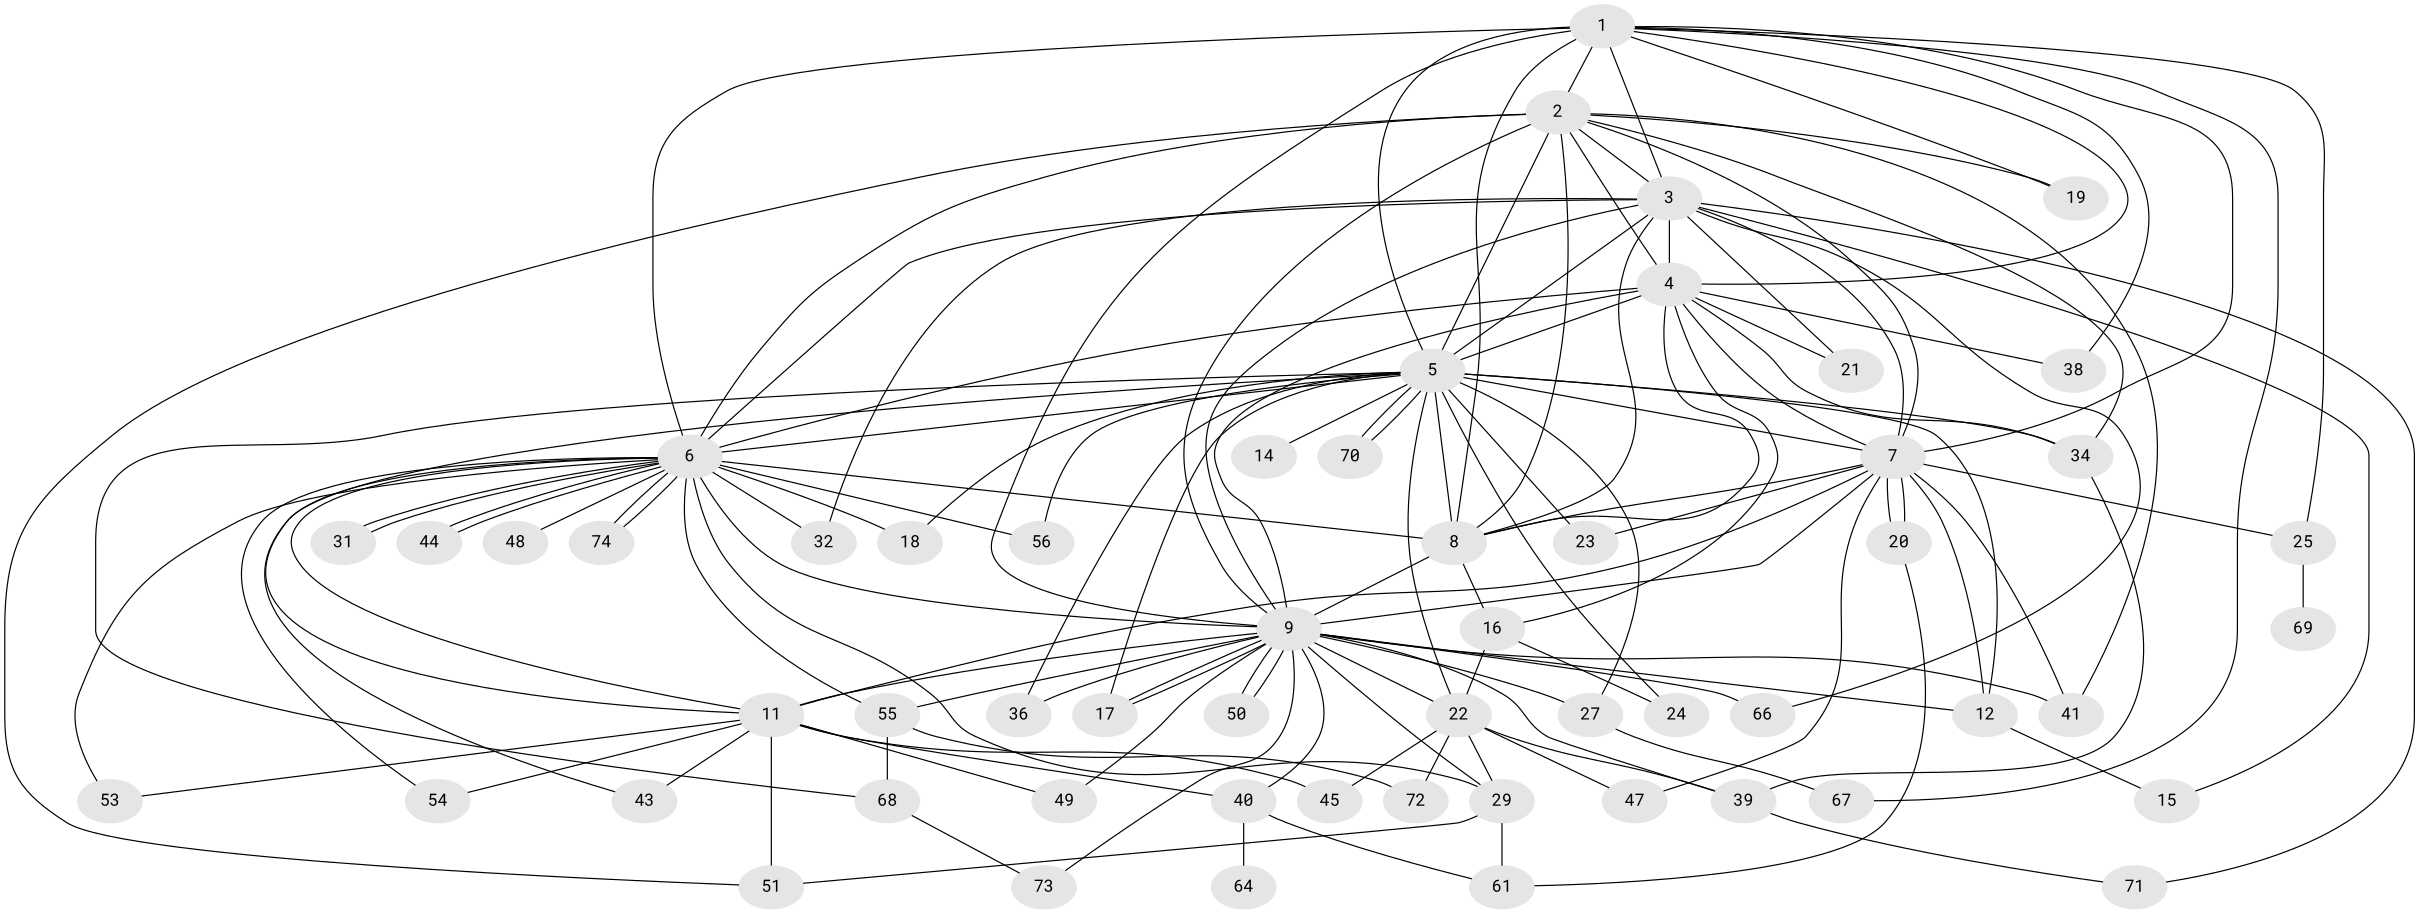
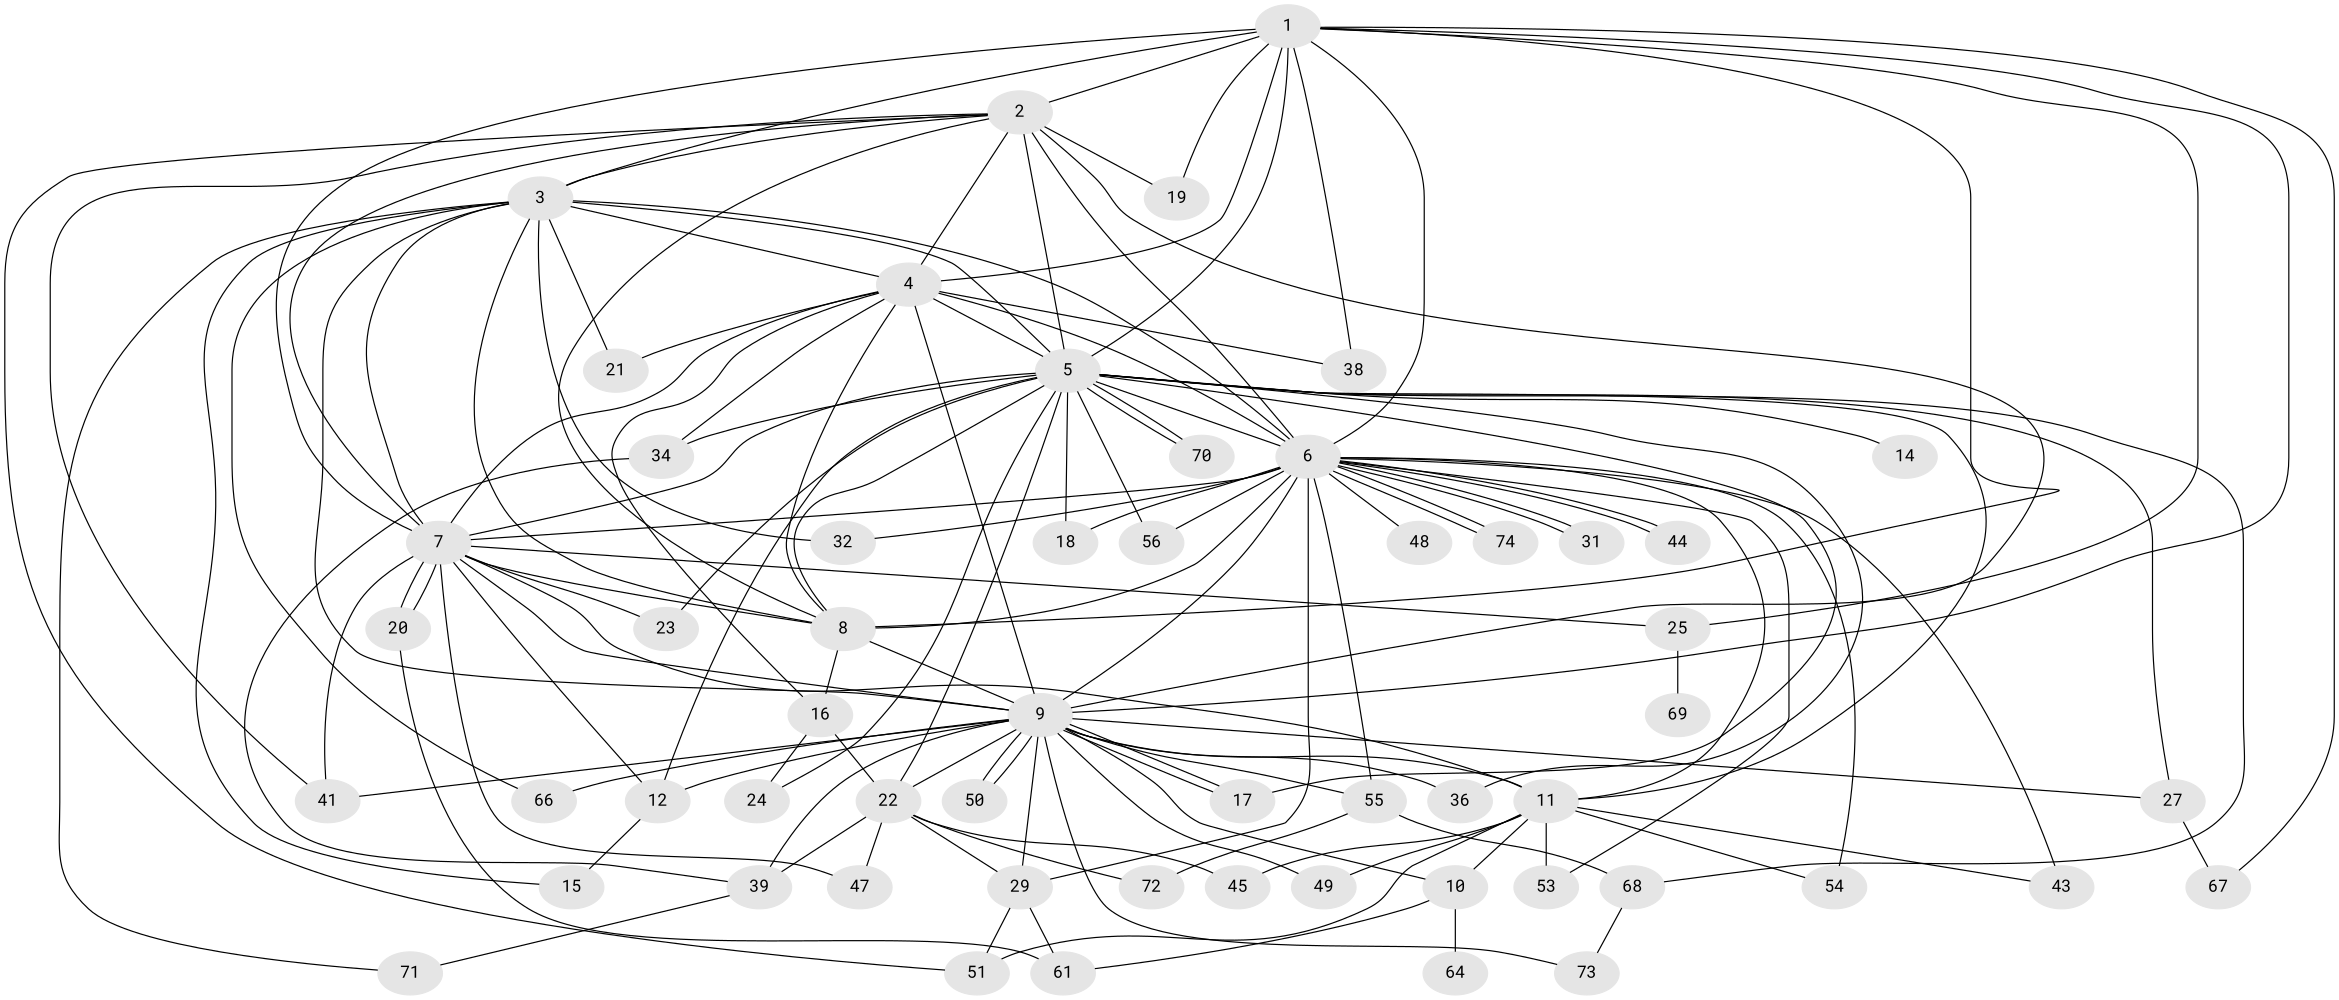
edge "2" -- "34": removed
edge "6" -- "7": added
node "40": label "40" -> "10"
